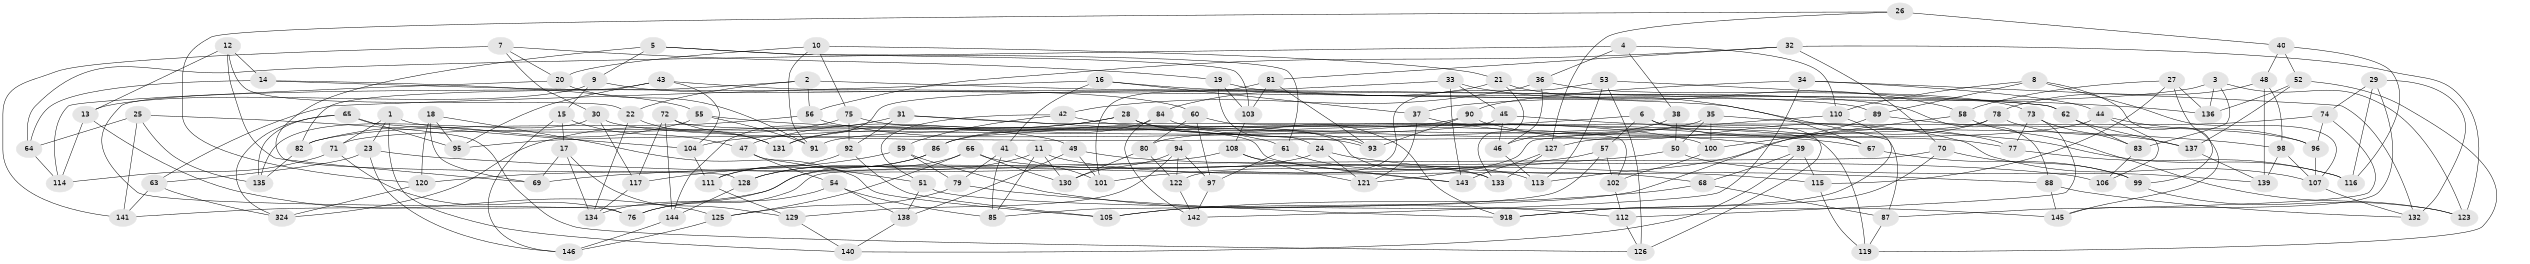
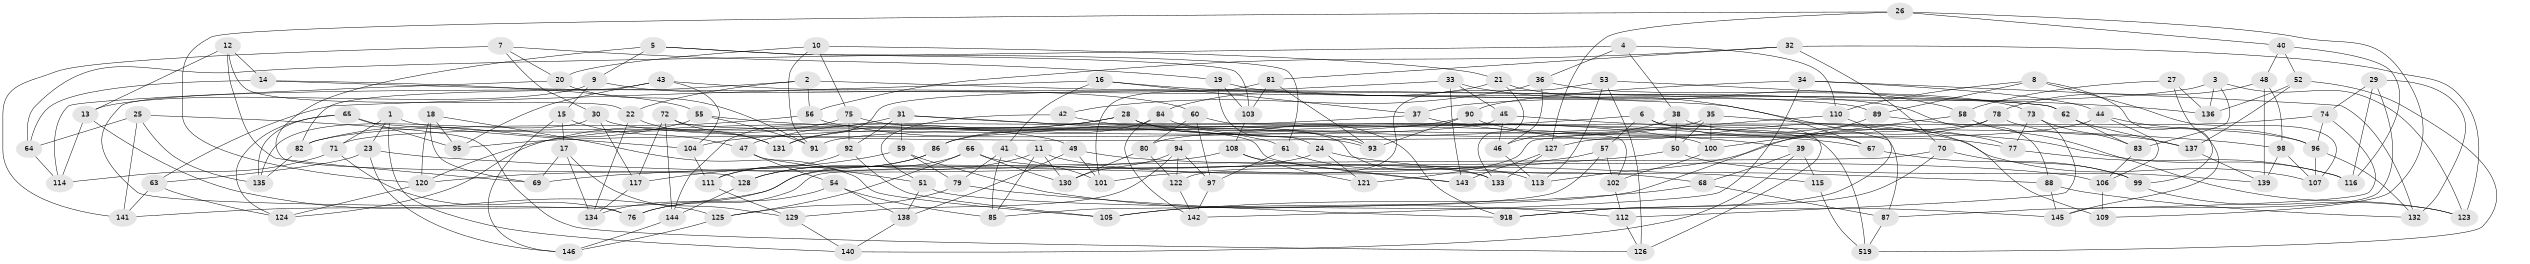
edge "42" -- "59": now "31" -- "59"
edge "37" -- "121": now "37" -- "120"
edge "27" -- "115": removed
edge "107" -- "132": now "96" -- "132"
node "324": label "324" -> "124"
node "109": added
node "119": label "119" -> "519"
